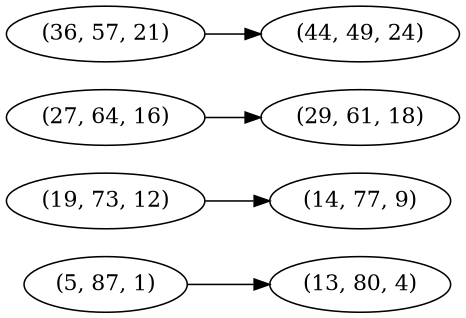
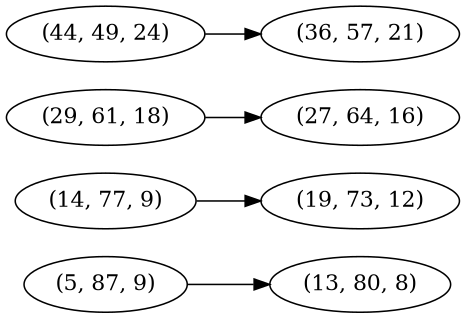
edge "(36, 57, 21)" -> "(44, 49, 24)": reversed
edge "(27, 64, 16)" -> "(29, 61, 18)": reversed
edge "(19, 73, 12)" -> "(14, 77, 9)": reversed
node "(5, 87, 1)": label "(5, 87, 1)" -> "(5, 87, 9)"
node "(13, 80, 4)": label "(13, 80, 4)" -> "(13, 80, 8)"
